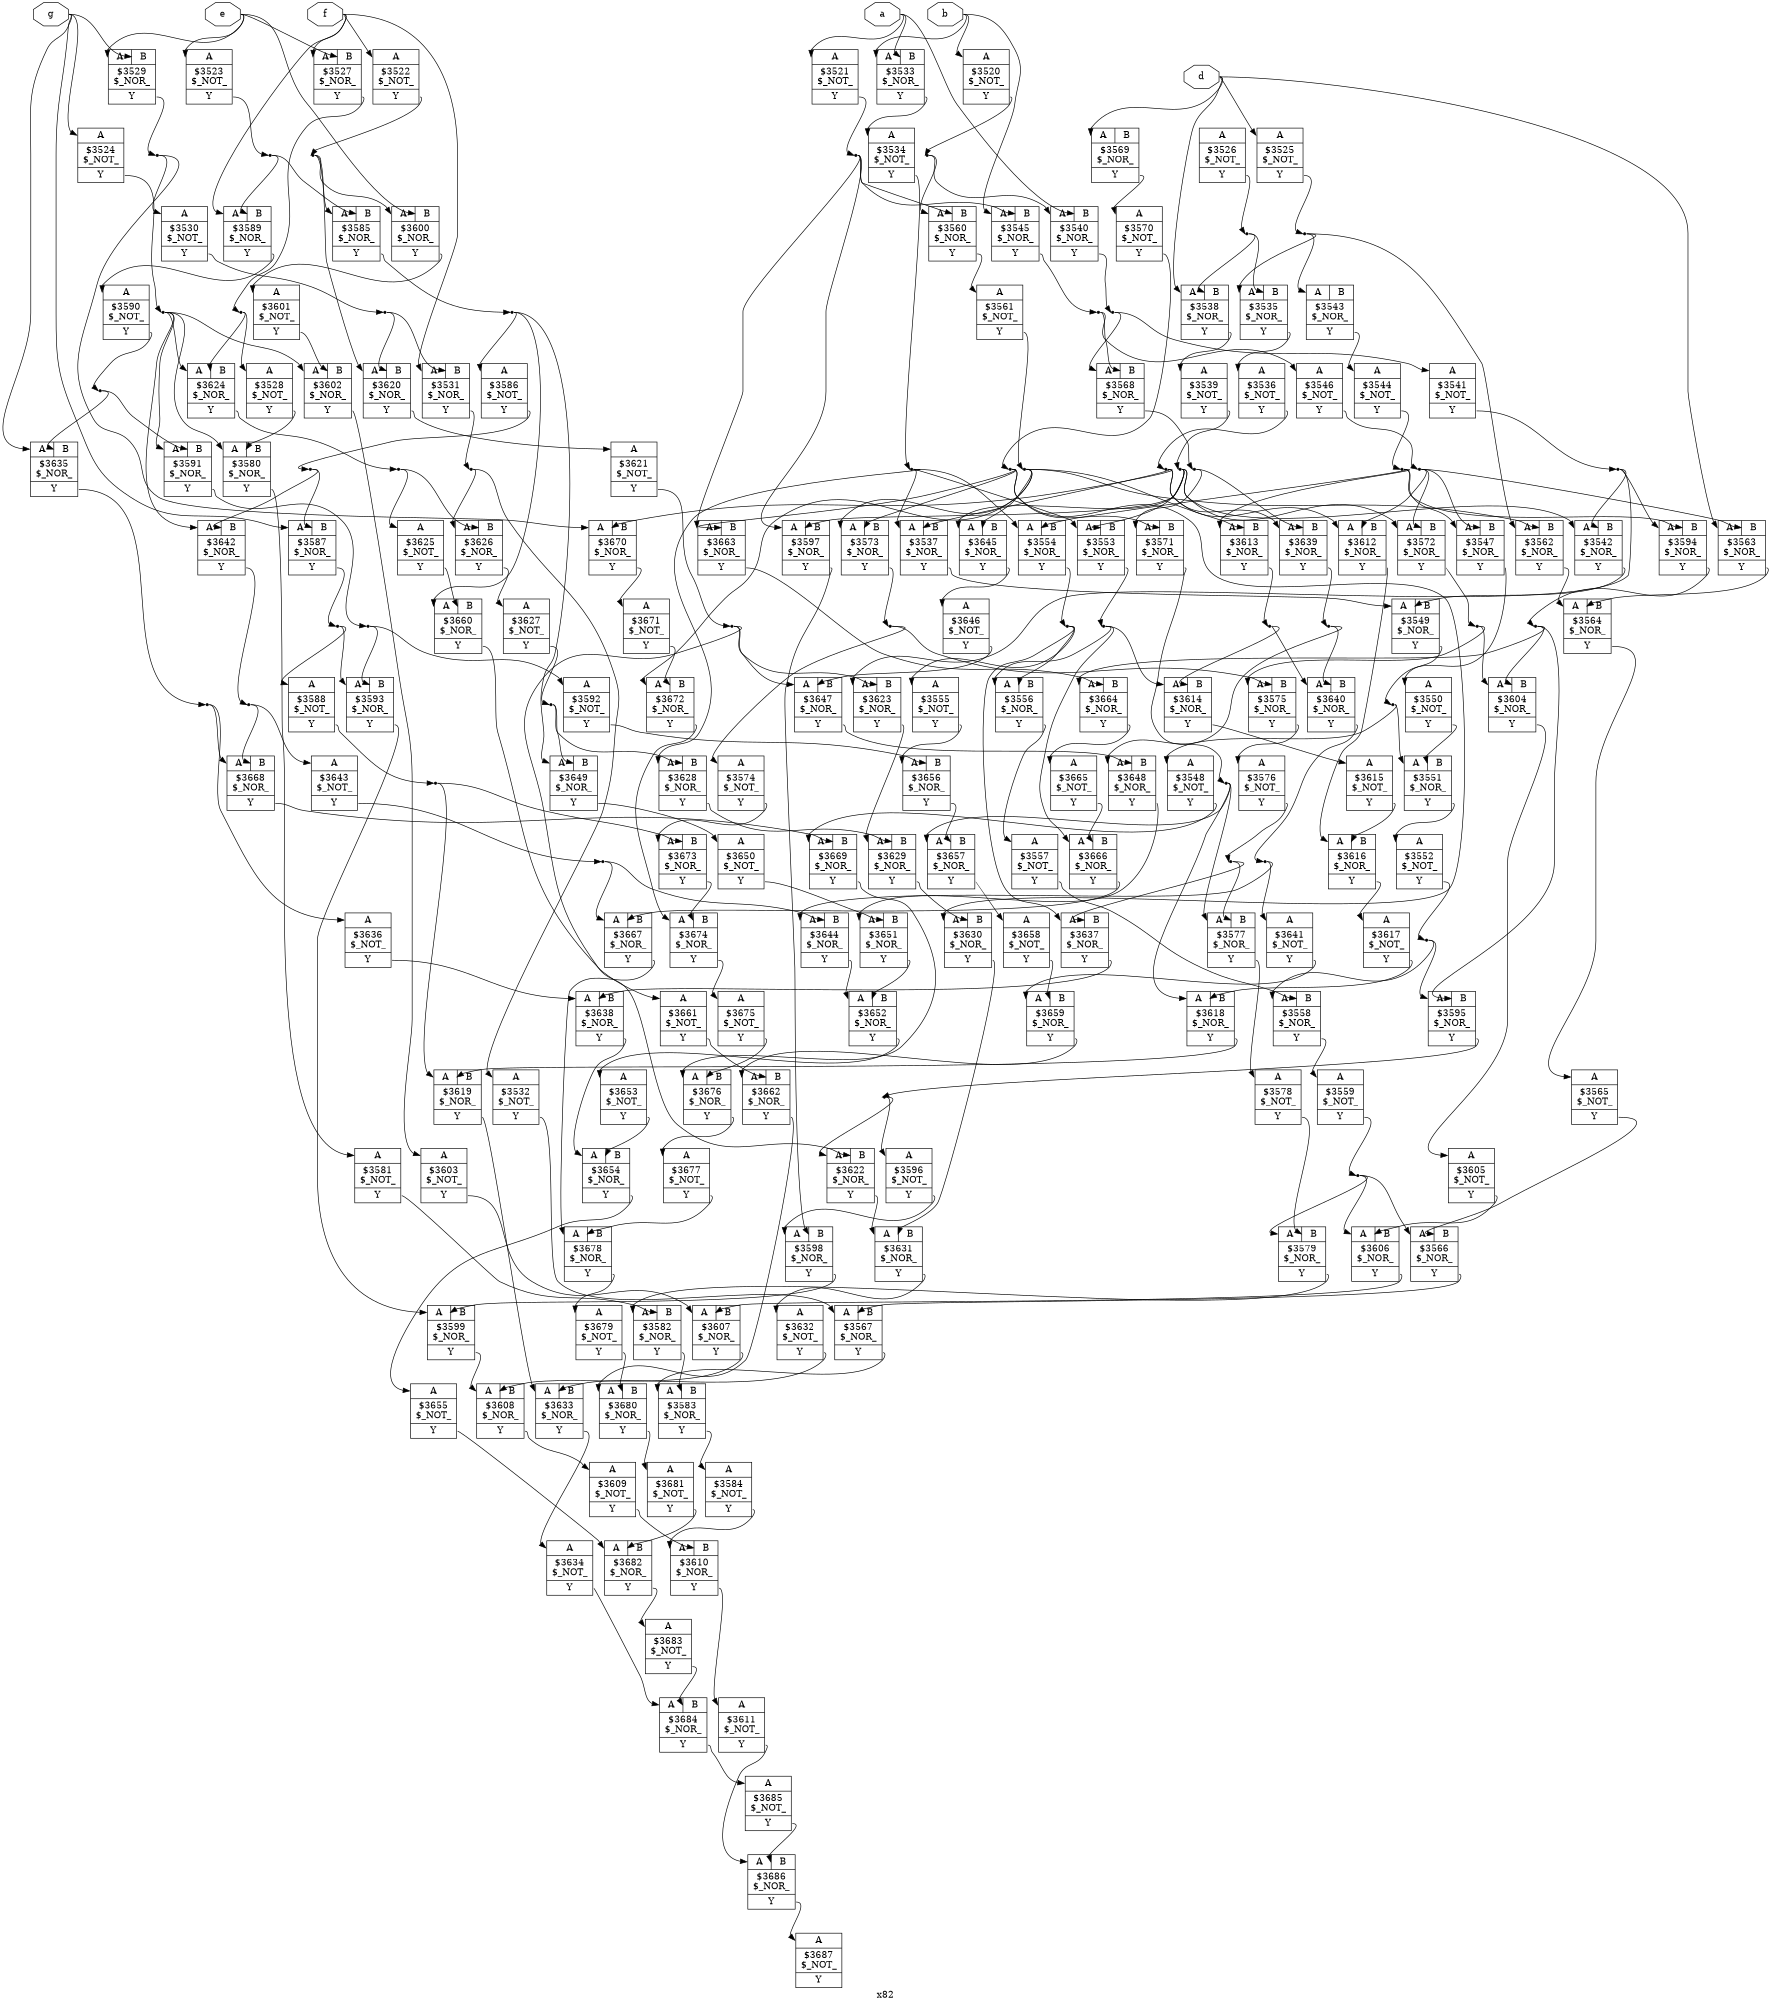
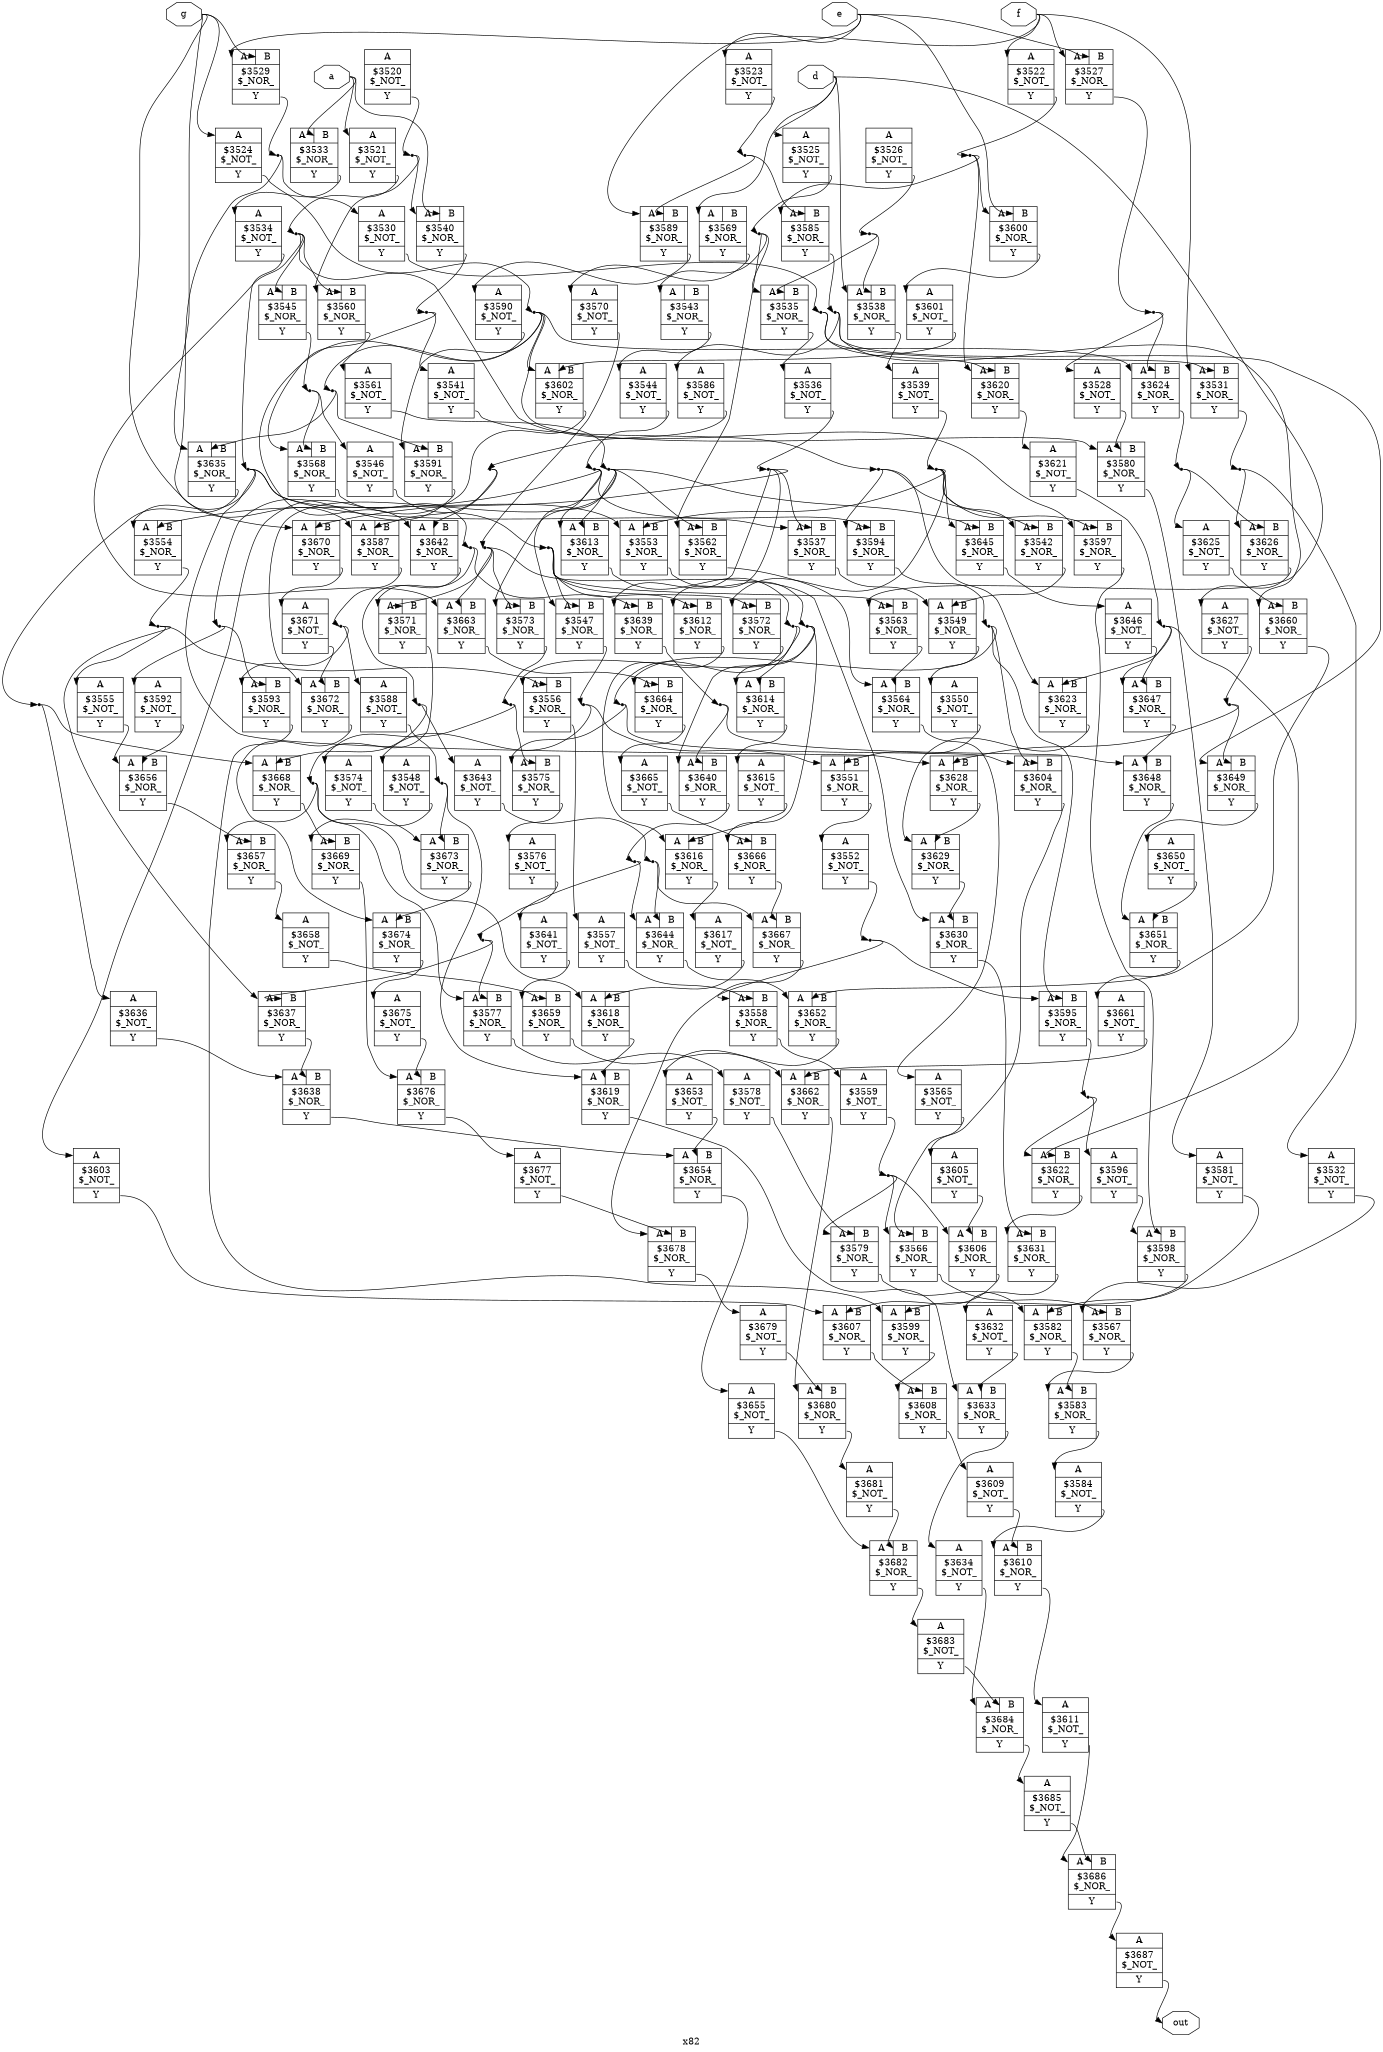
node "b": removed
node "out": added
